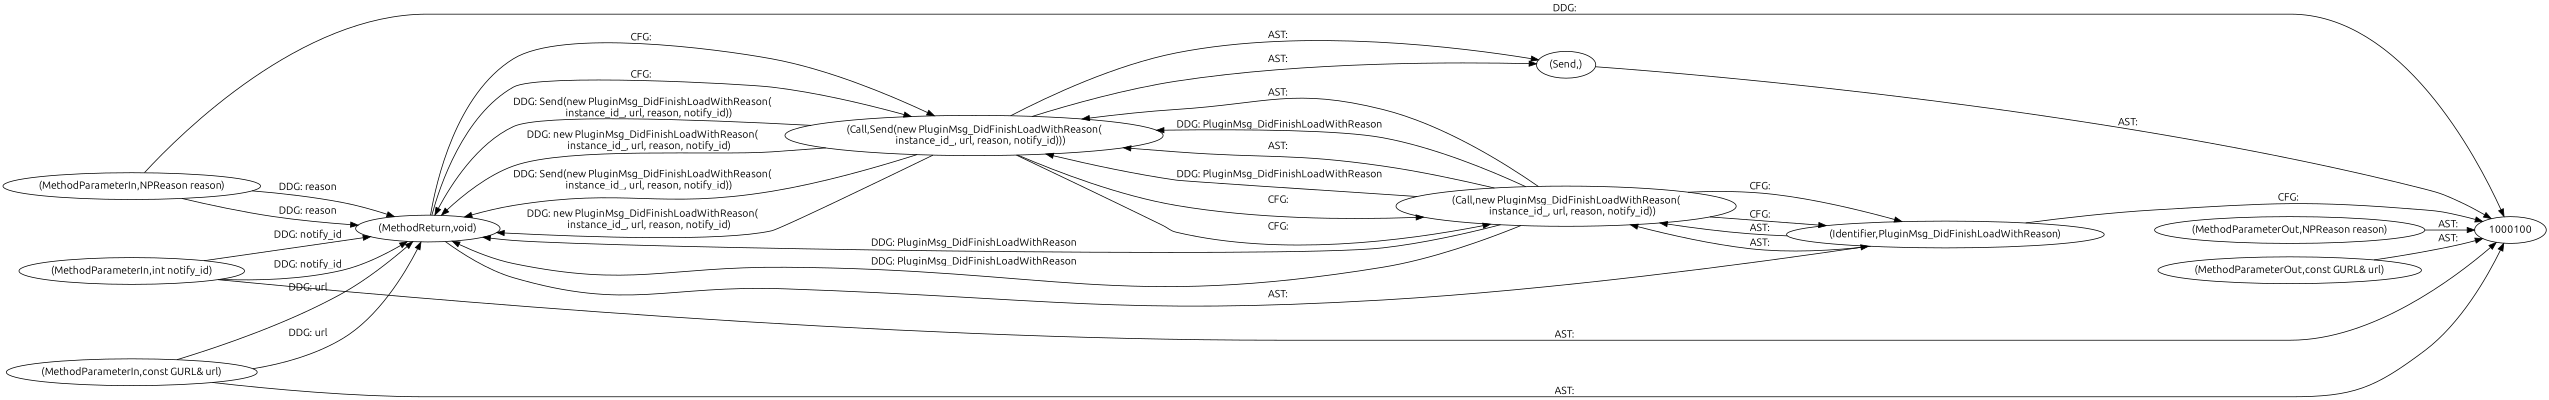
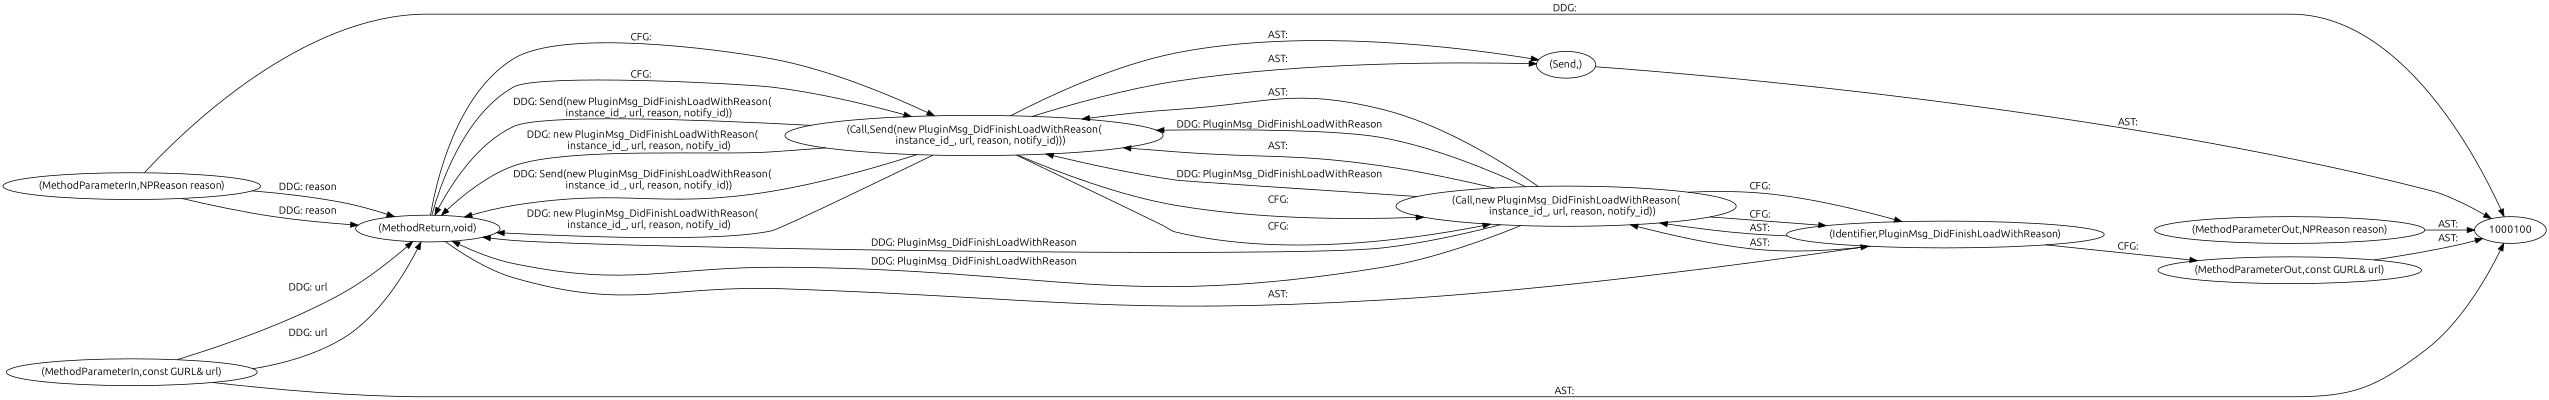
edge "(Identifier,PluginMsg_DidFinishLoadWithReason)" -> "1000100": now "(Identifier,PluginMsg_DidFinishLoadWithReason)" -> "(MethodParameterOut,const GURL& url)"
node "(MethodParameterIn,int notify_id)": removed
